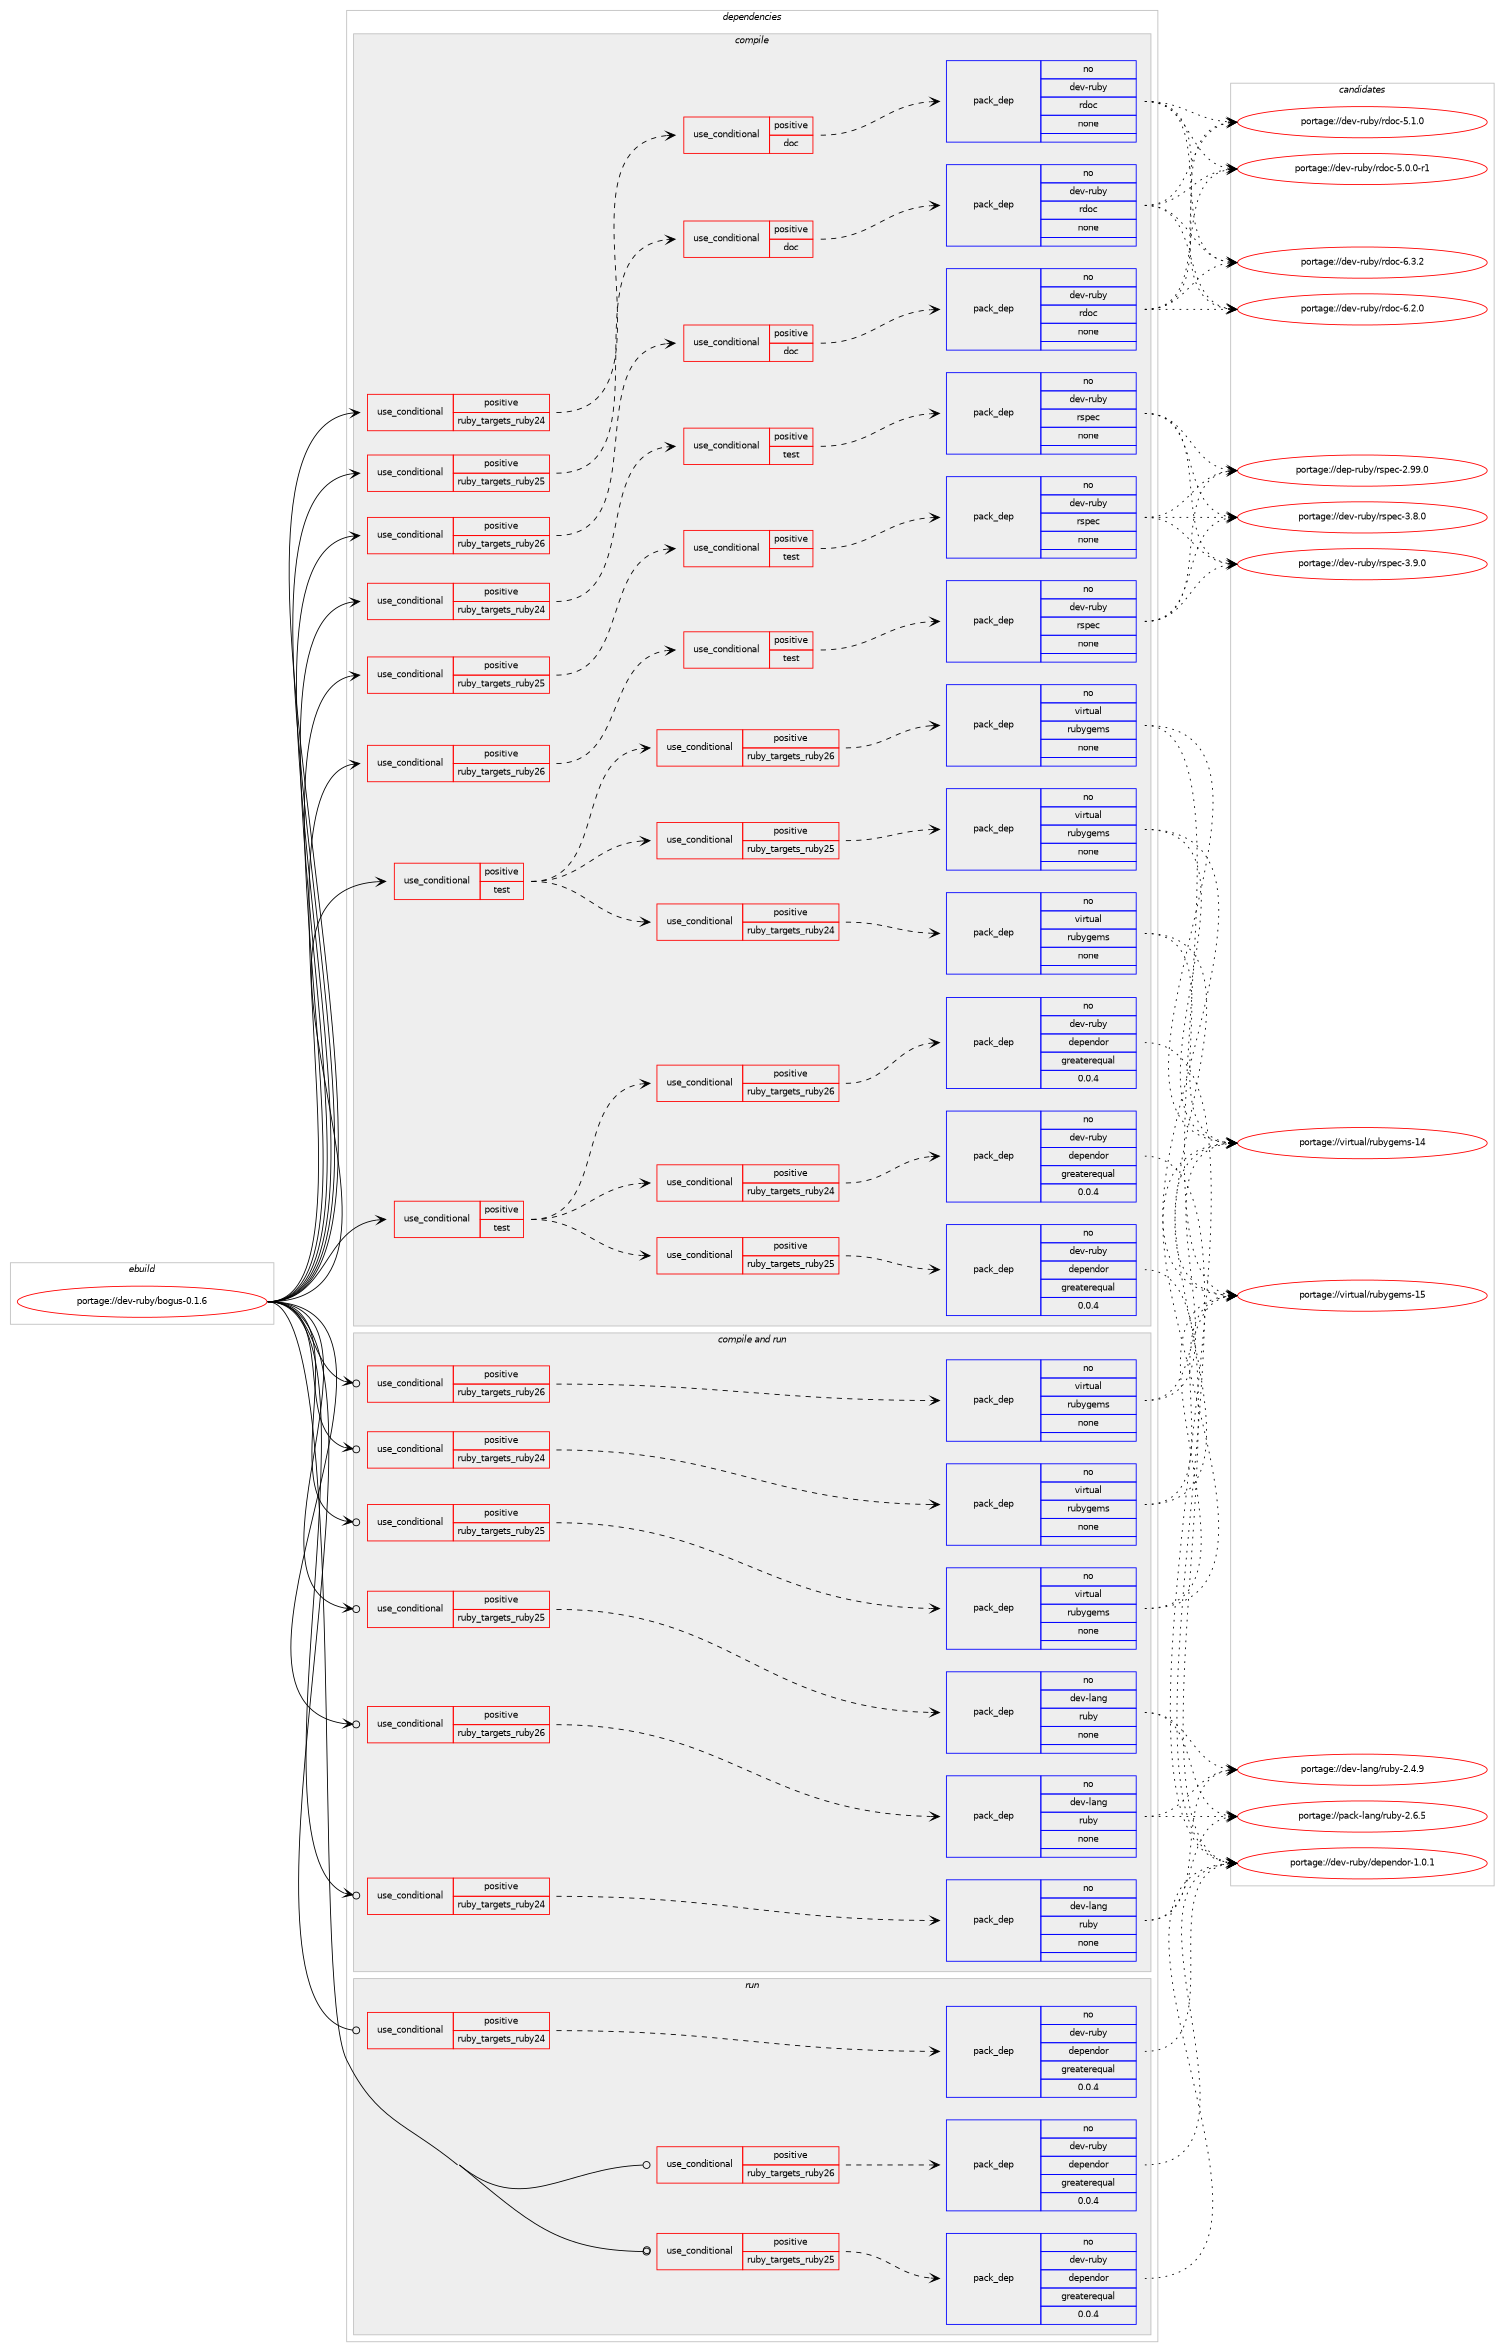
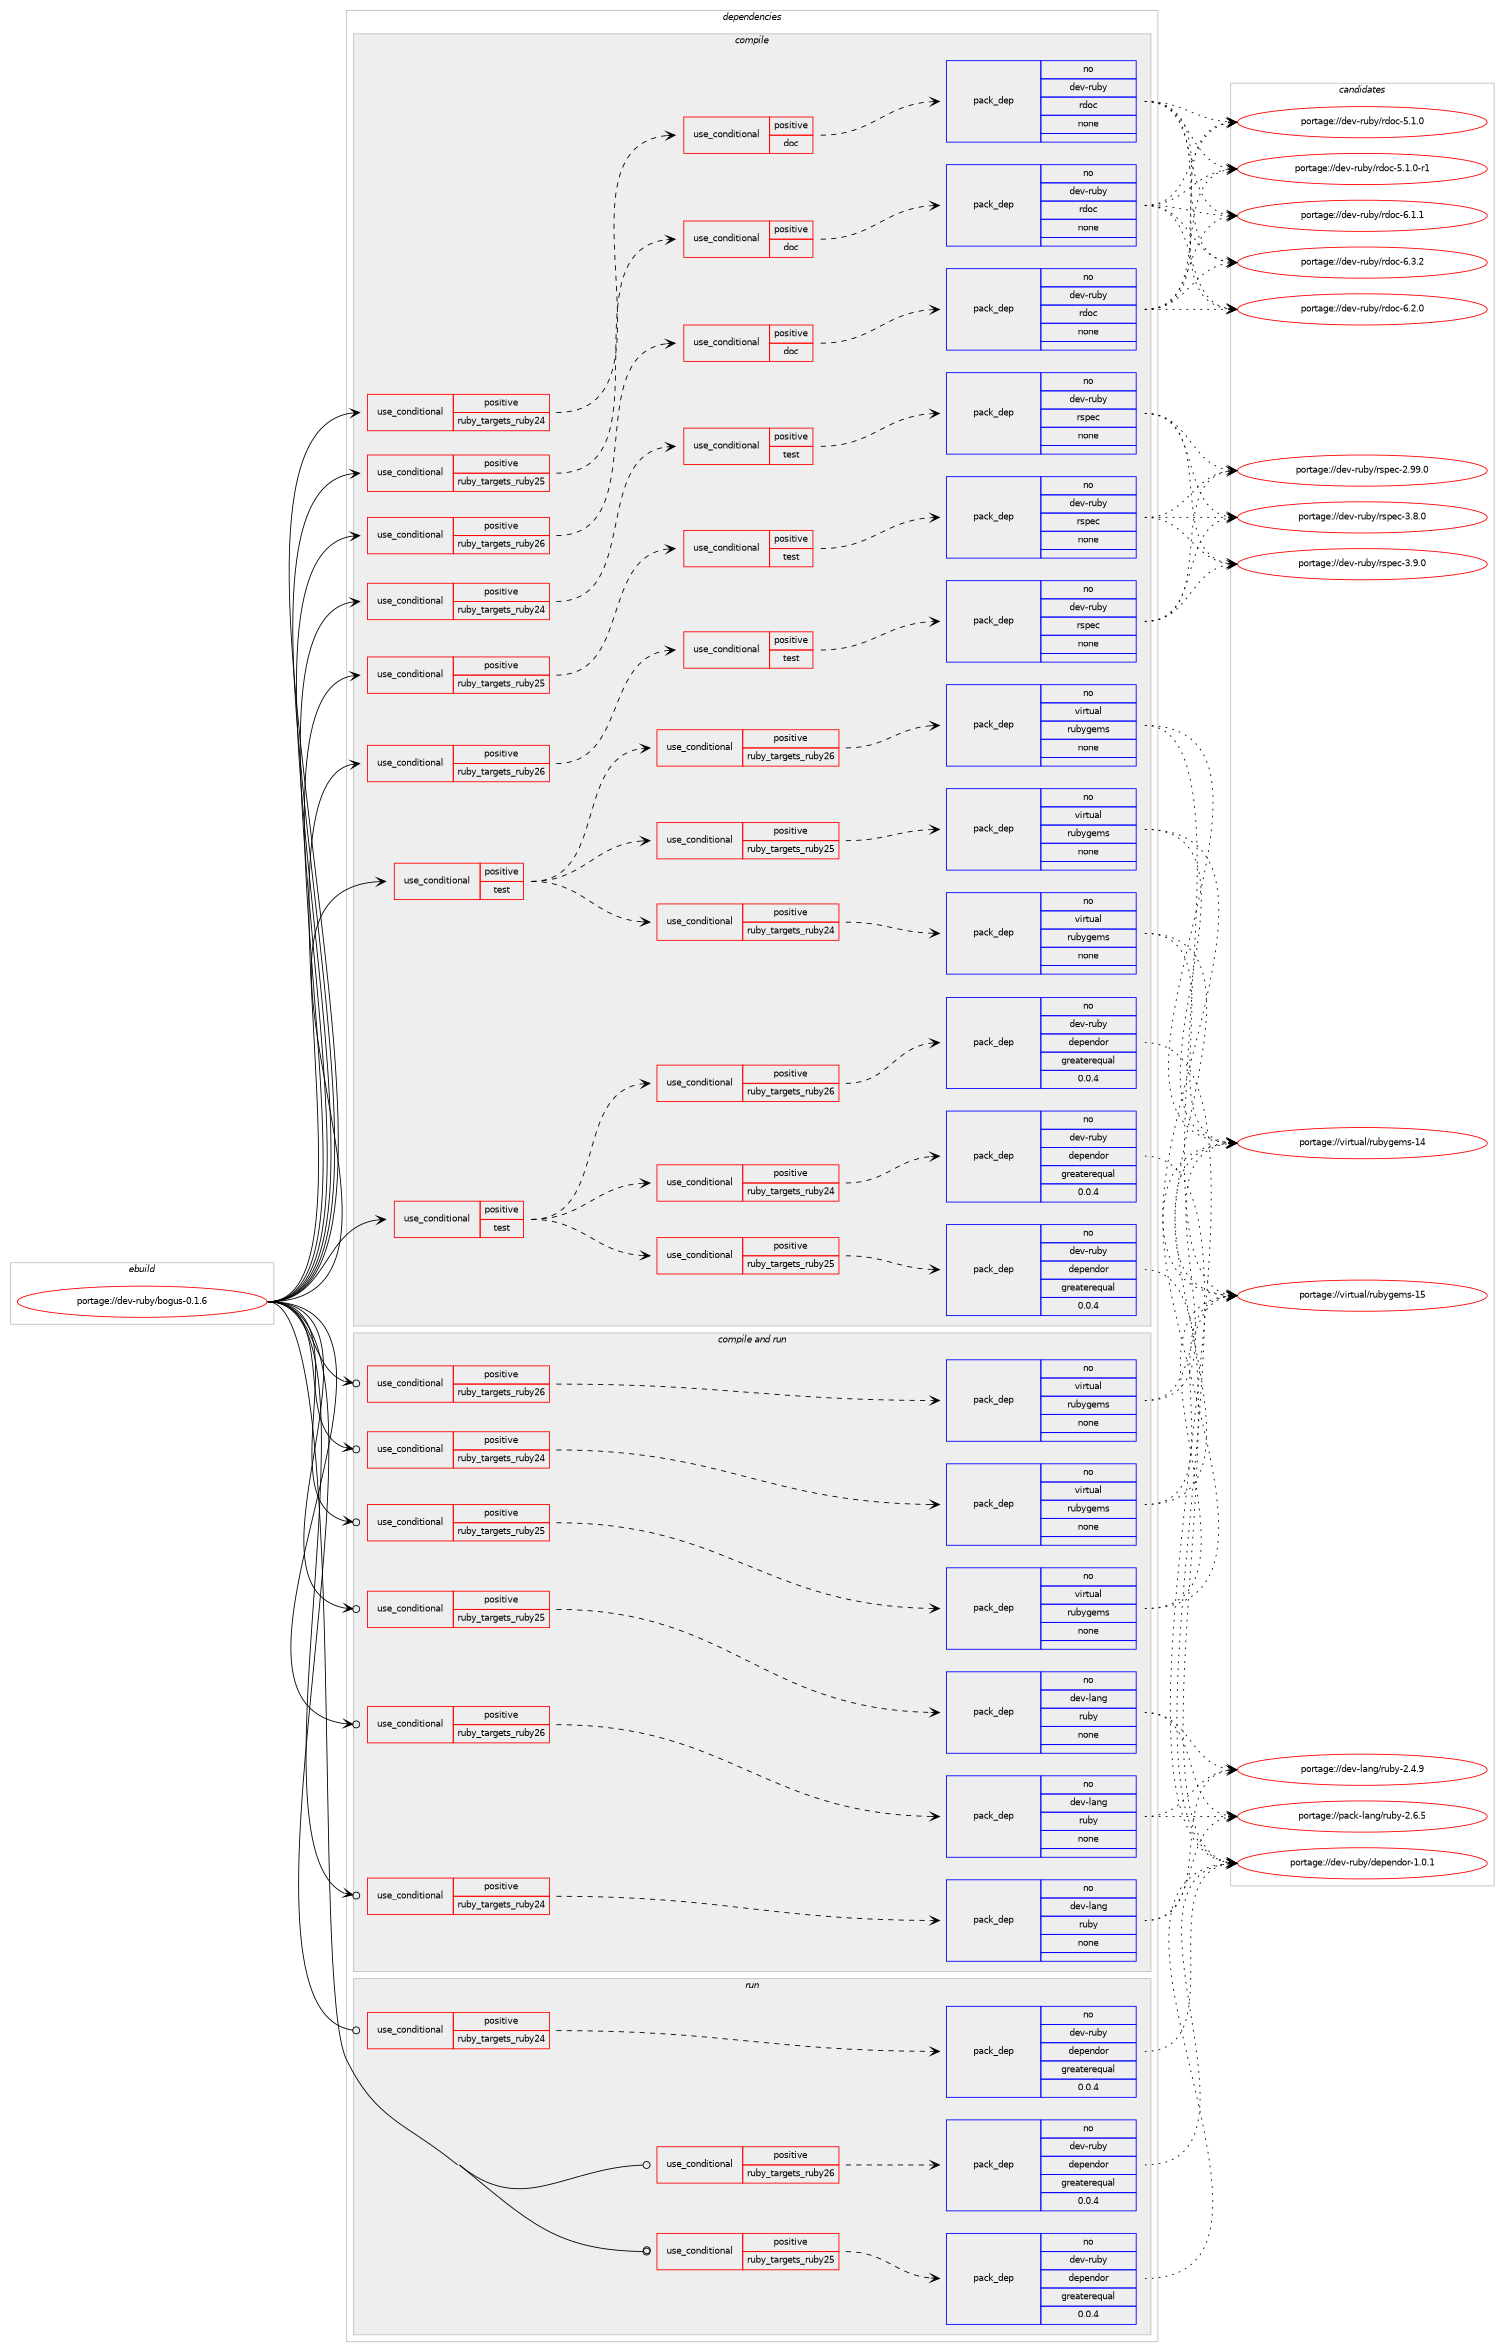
node "portage://dev-ruby/rdoc-5.0.0-r1": label "portage://dev-ruby/rdoc-5.0.0-r1" -> "portage://dev-ruby/rdoc-5.1.0-r1"
node "portage://dev-ruby/rdoc-6.1.1": added
node "portage://dep-ruby/rspec-2.99.0": label "portage://dep-ruby/rspec-2.99.0" -> "portage://dev-ruby/rspec-2.99.0"
